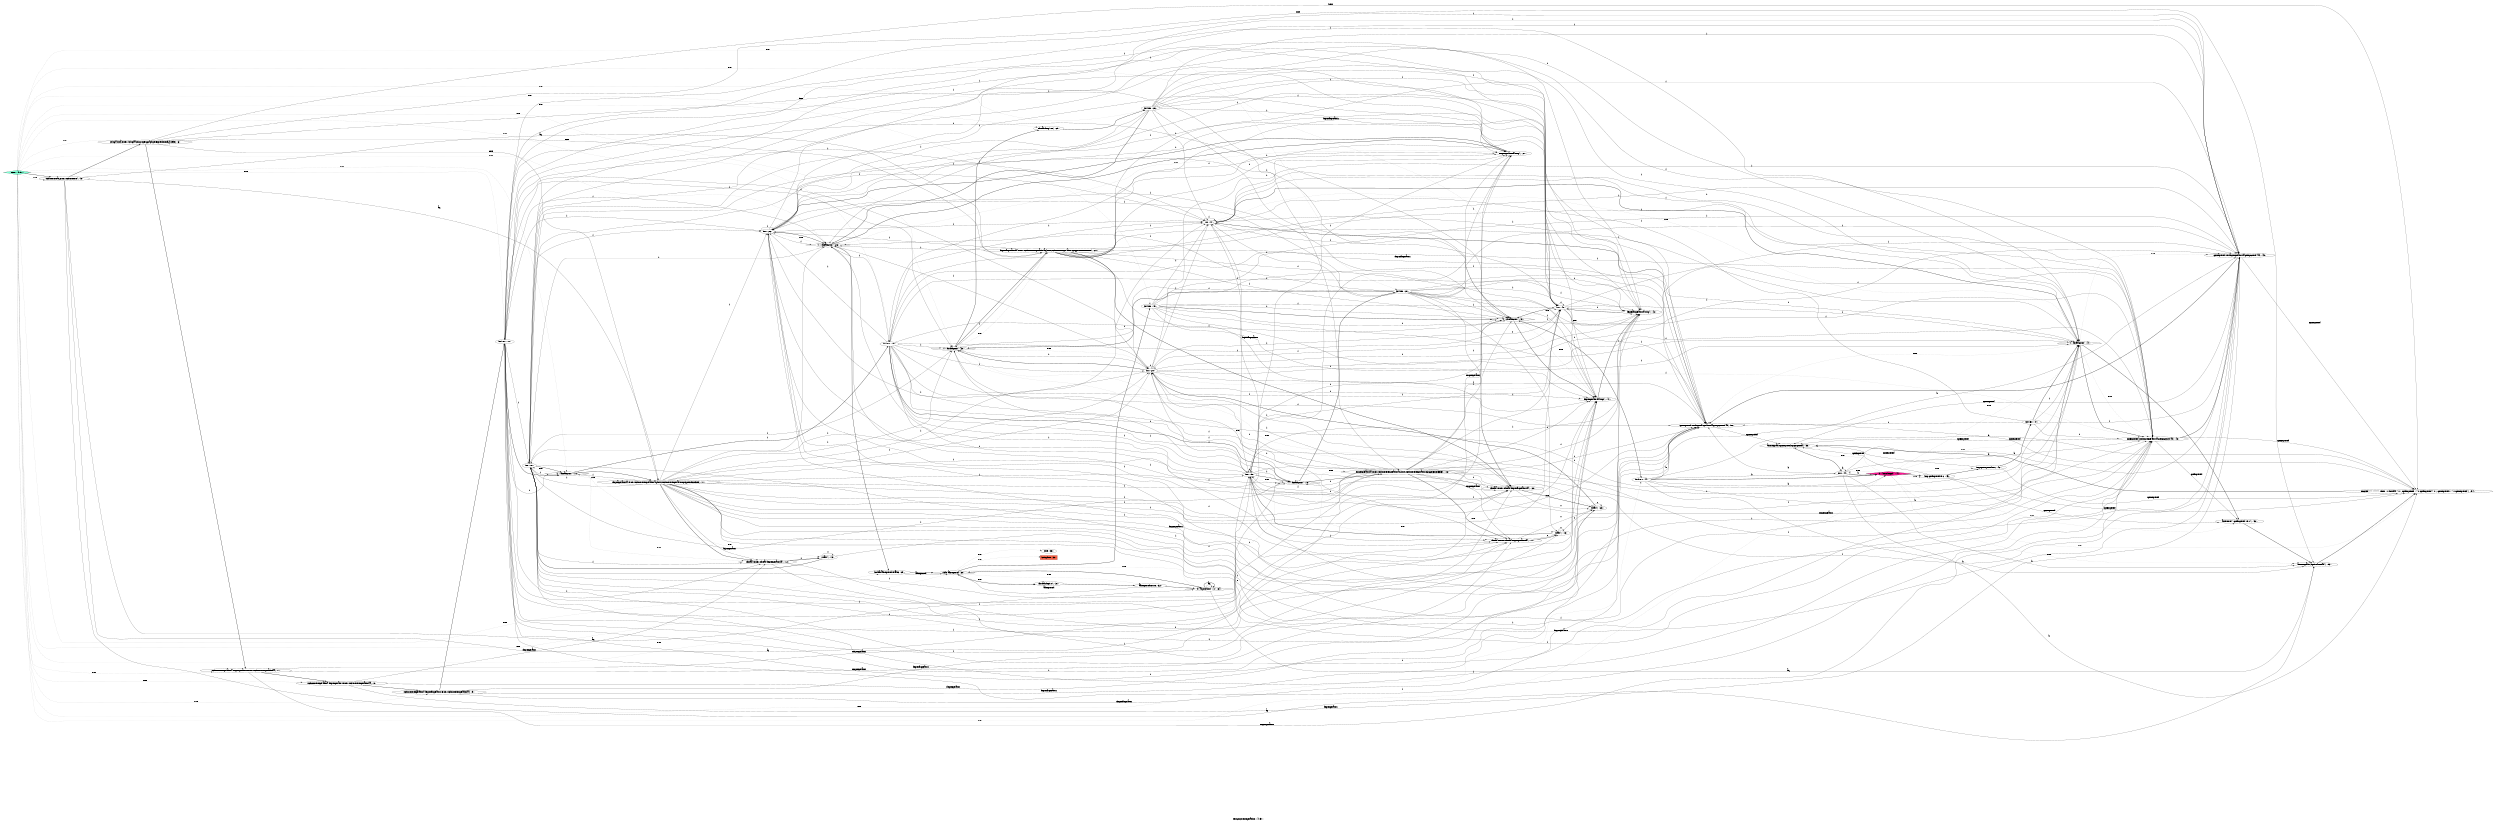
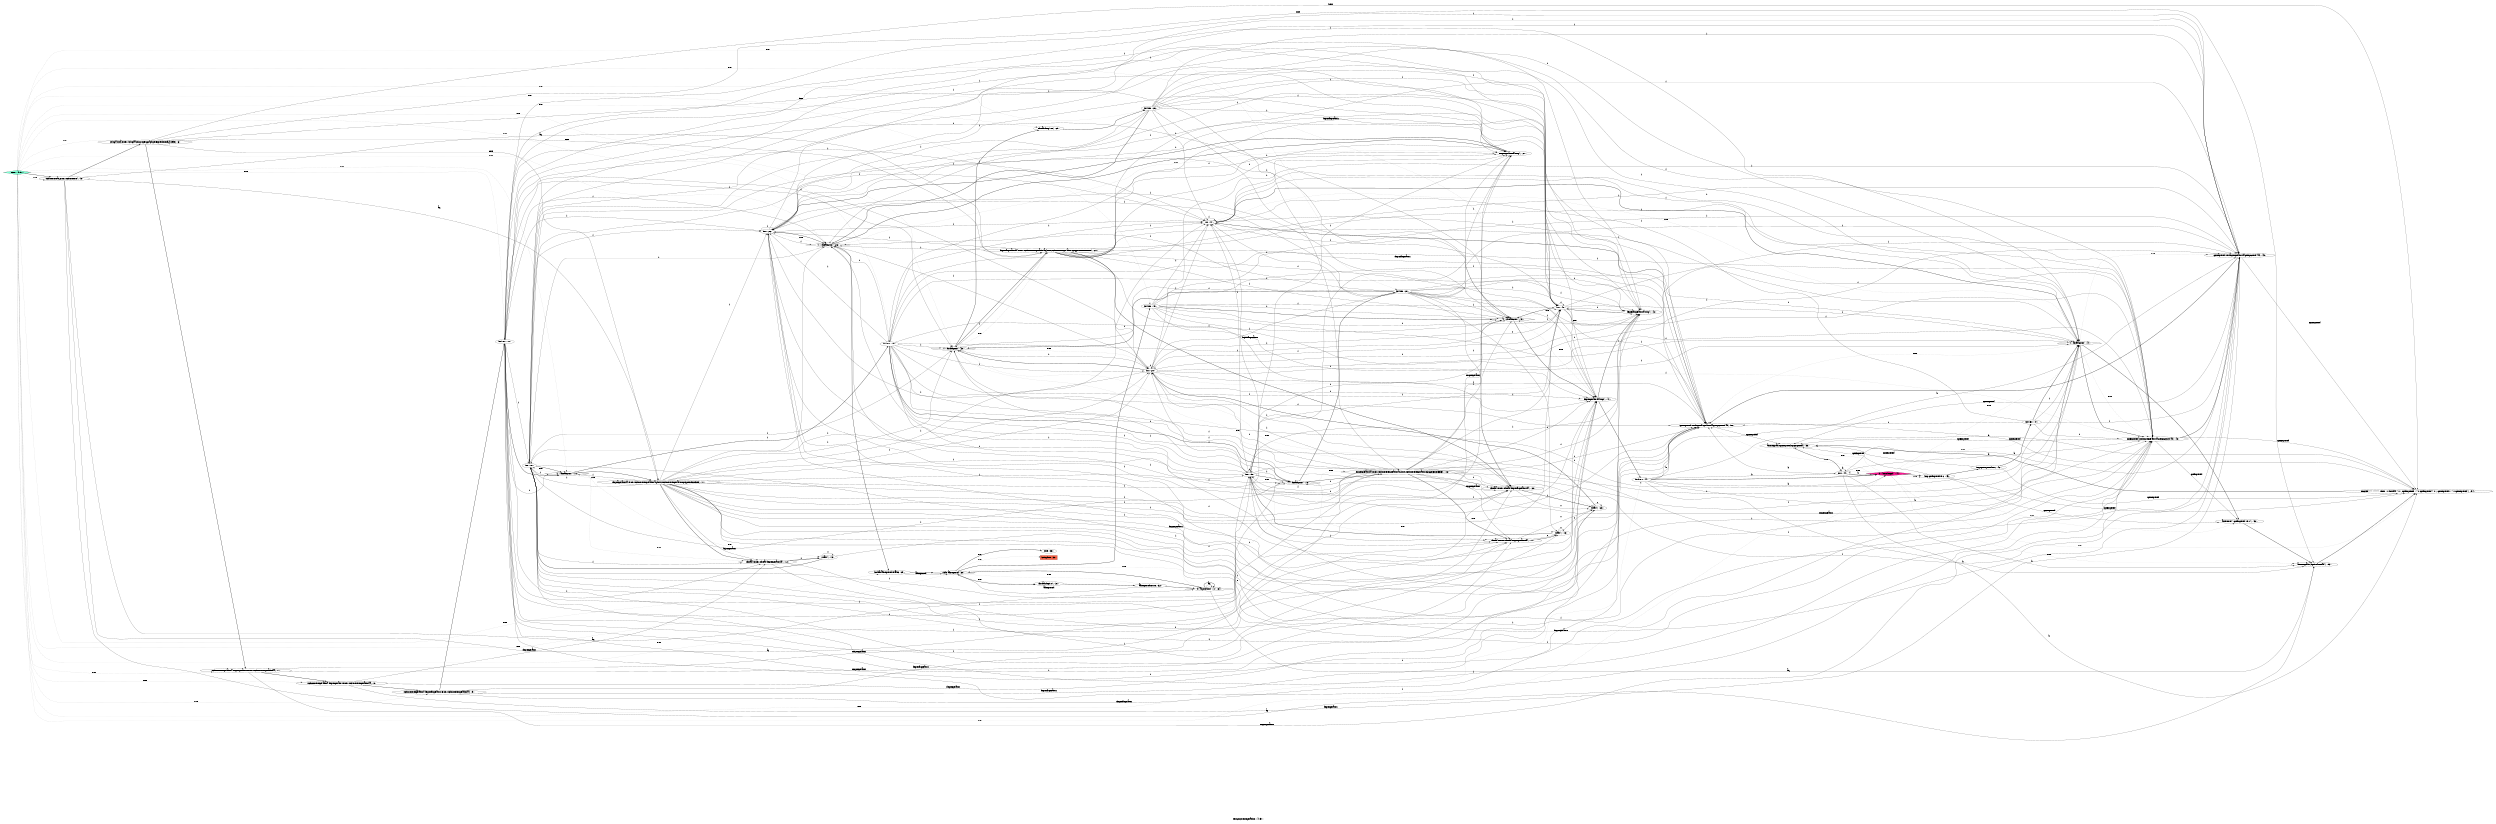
edge "( i < threadCount ) <26>" -> "int i = 0 <15>": reversed
edge "i++ <47>" -> "i++ <15>": reversed
edge "( i < threadCount ) <40>" -> "int h = 0 <44>": now "dequeOperators[i].stop(); <41>" -> "int h = 0 <44>"
edge "( h < hosts.length ) <44>" -> "long opsDequeued = 0; <46>": now "( h < hosts.length ) <44>" -> "opsDequeued += dequeAllOperators[i].getOpCounts()[h]; <50>"
edge "Thread t = new Thread(enqueOperators[i]); <17>" -> "i++ <20>": now "int i = 0 <20>" -> "i++ <20>"
edge "i++ <15>" -> "opsDequeued += dequeAllOperators[i].getOpCounts()[h]; <50>": label "true" -> "i"
edge "while !allDequeued <30>" -> "hosts <33>": style dotted -> bold
